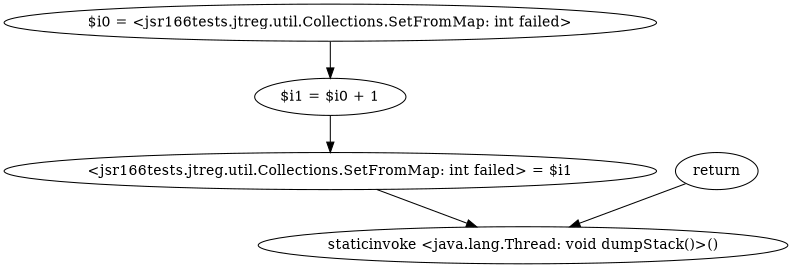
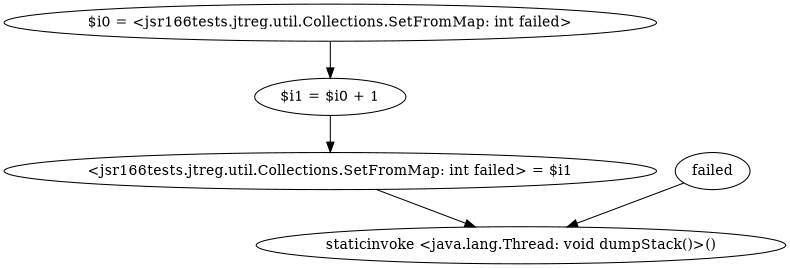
node "return": label "return" -> "failed"
